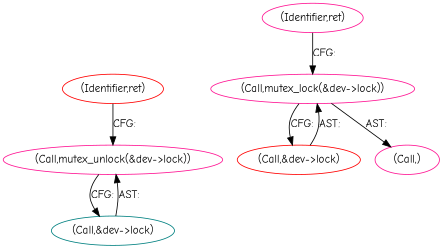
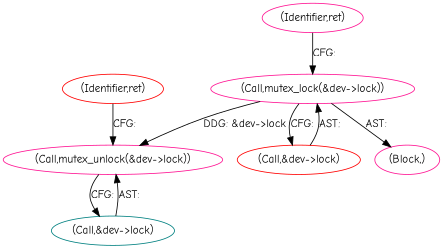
edge "(Call,mutex_lock(&dev->lock))" -> "(Call,mutex_unlock(&dev->lock))": added, label "DDG: &dev->lock"
node "(Call,)": label "(Call,)" -> "(Block,)"
